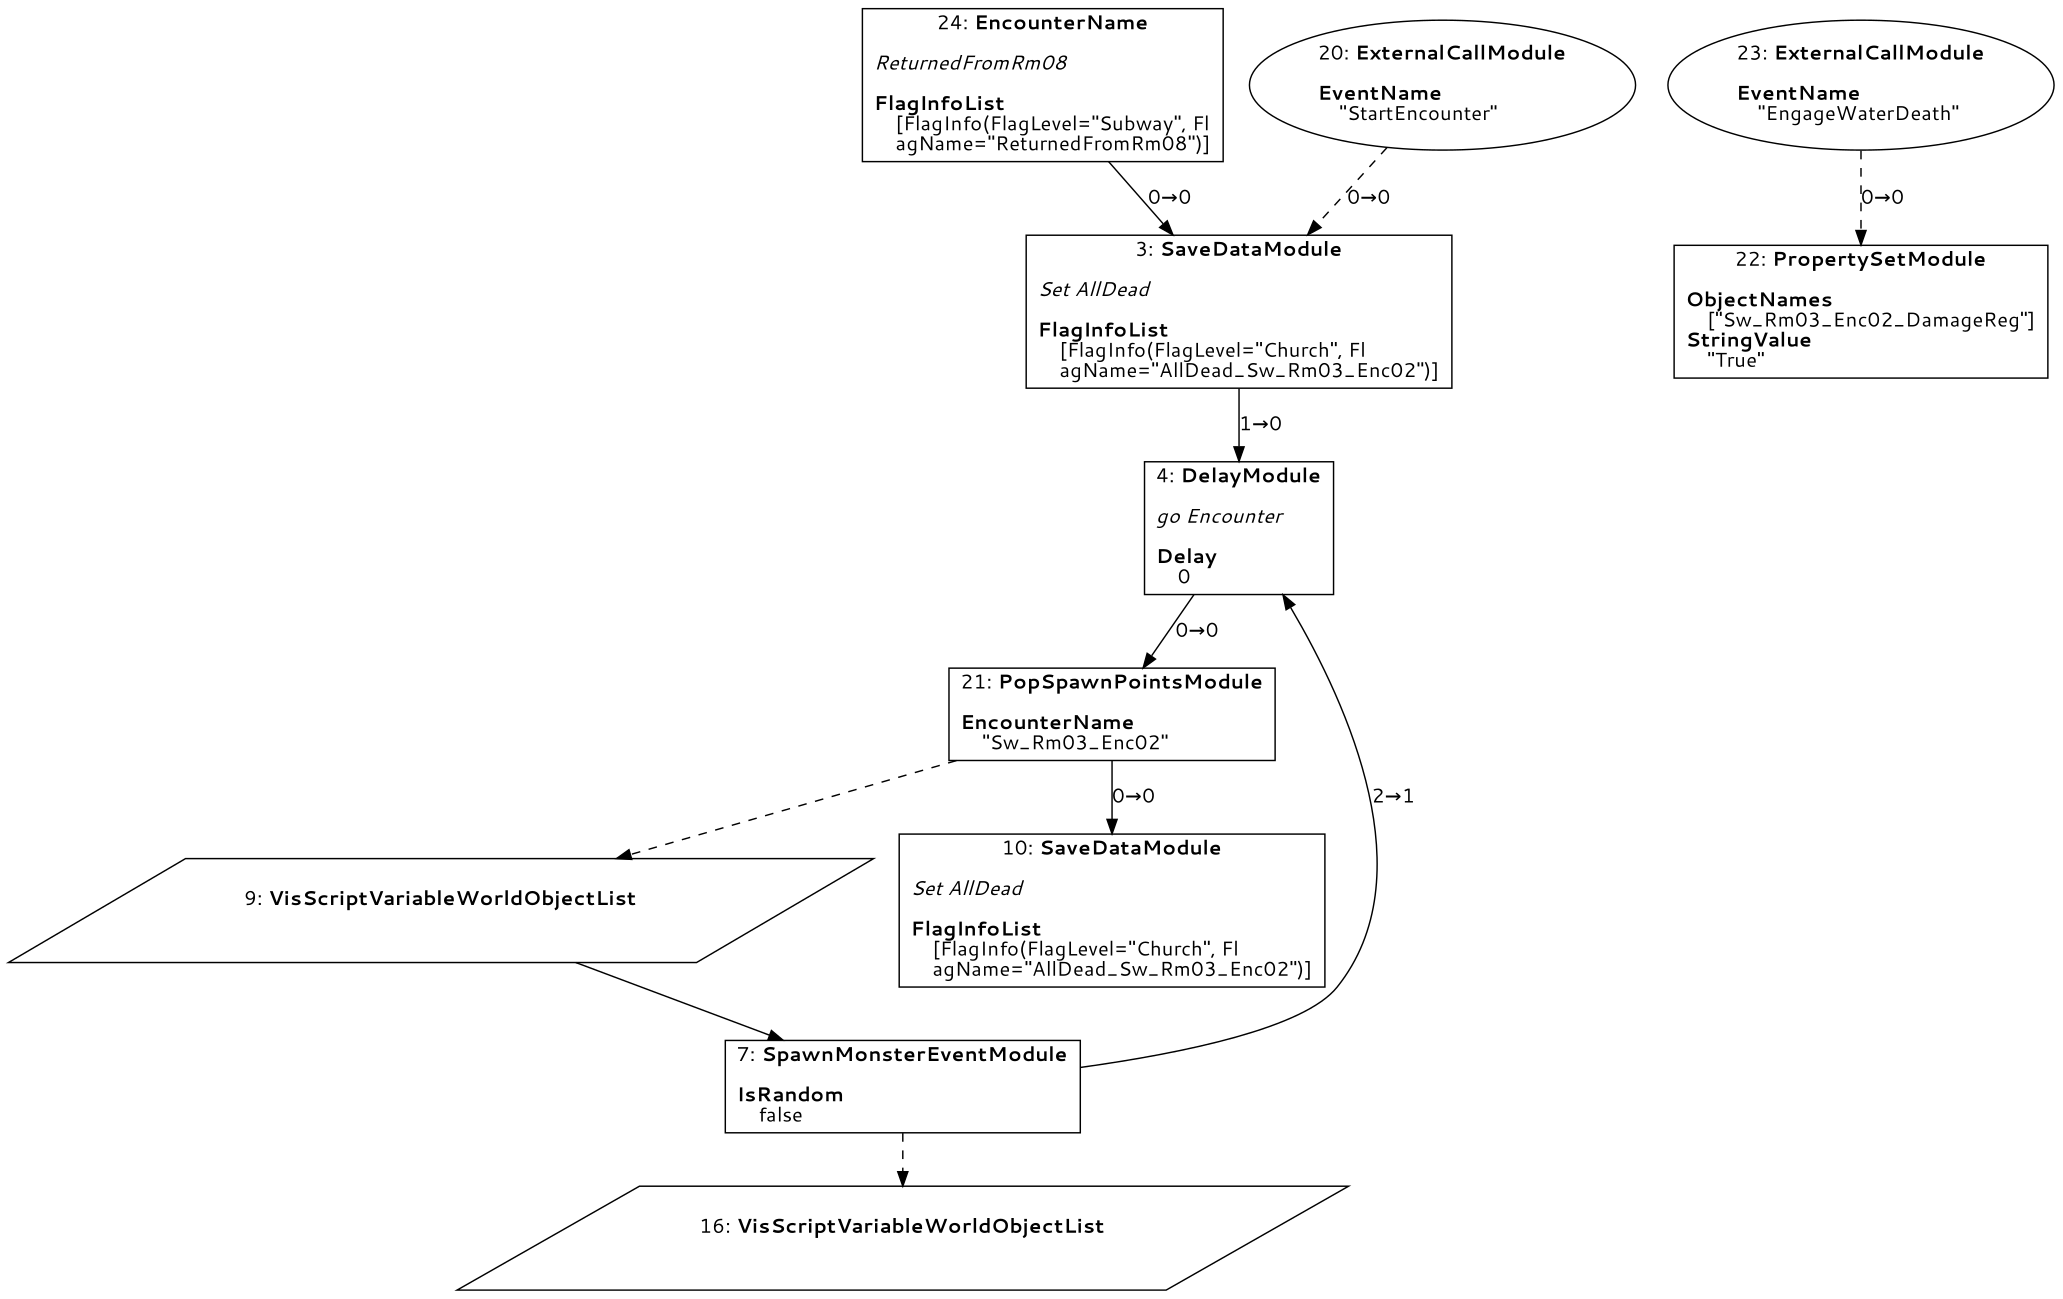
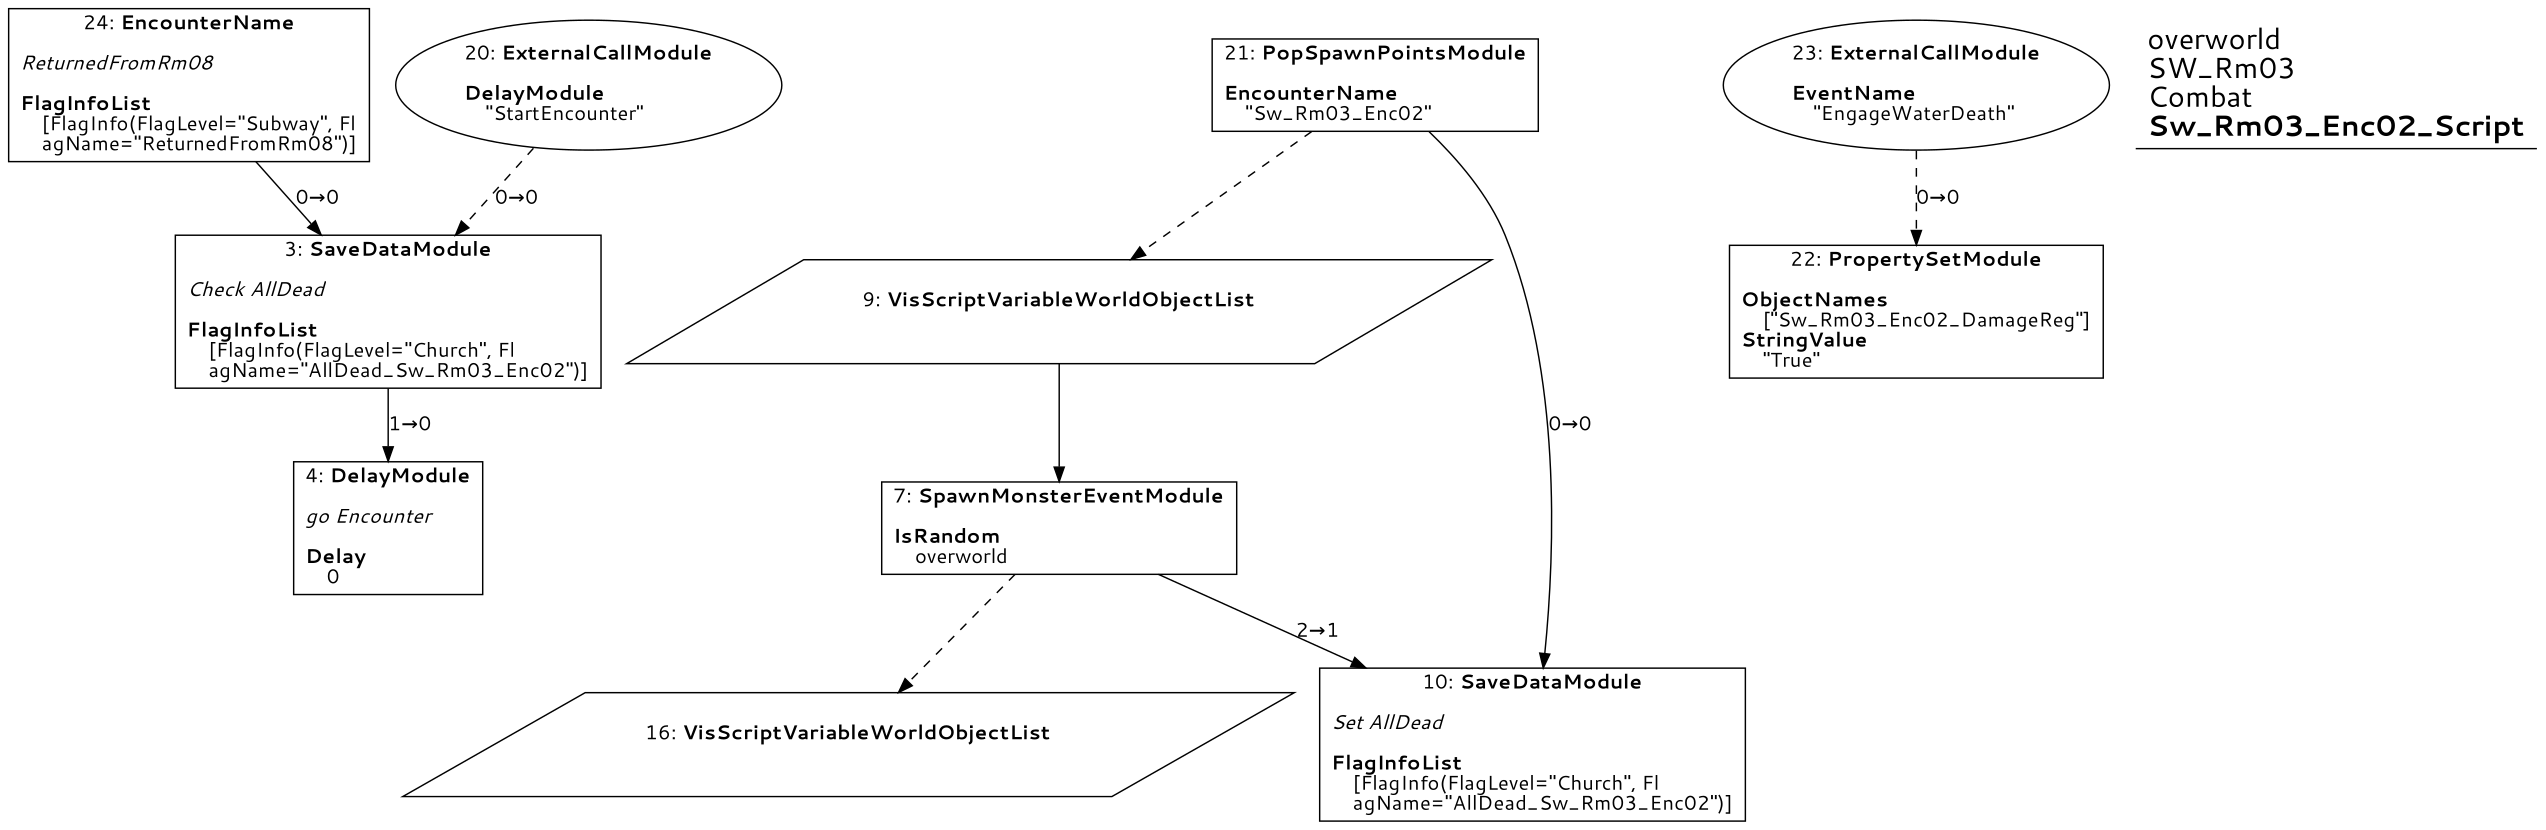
node "overworld": added
node "20:": text "EventName" -> "DelayModule"
node "3:": text "Set AllDead" -> "Check AllDead"
edge "4:" -> "21:": removed, label "0→0"
edge "7:" -> "4:": now "7:" -> "10:"
node "7:": text "false" -> "overworld"
